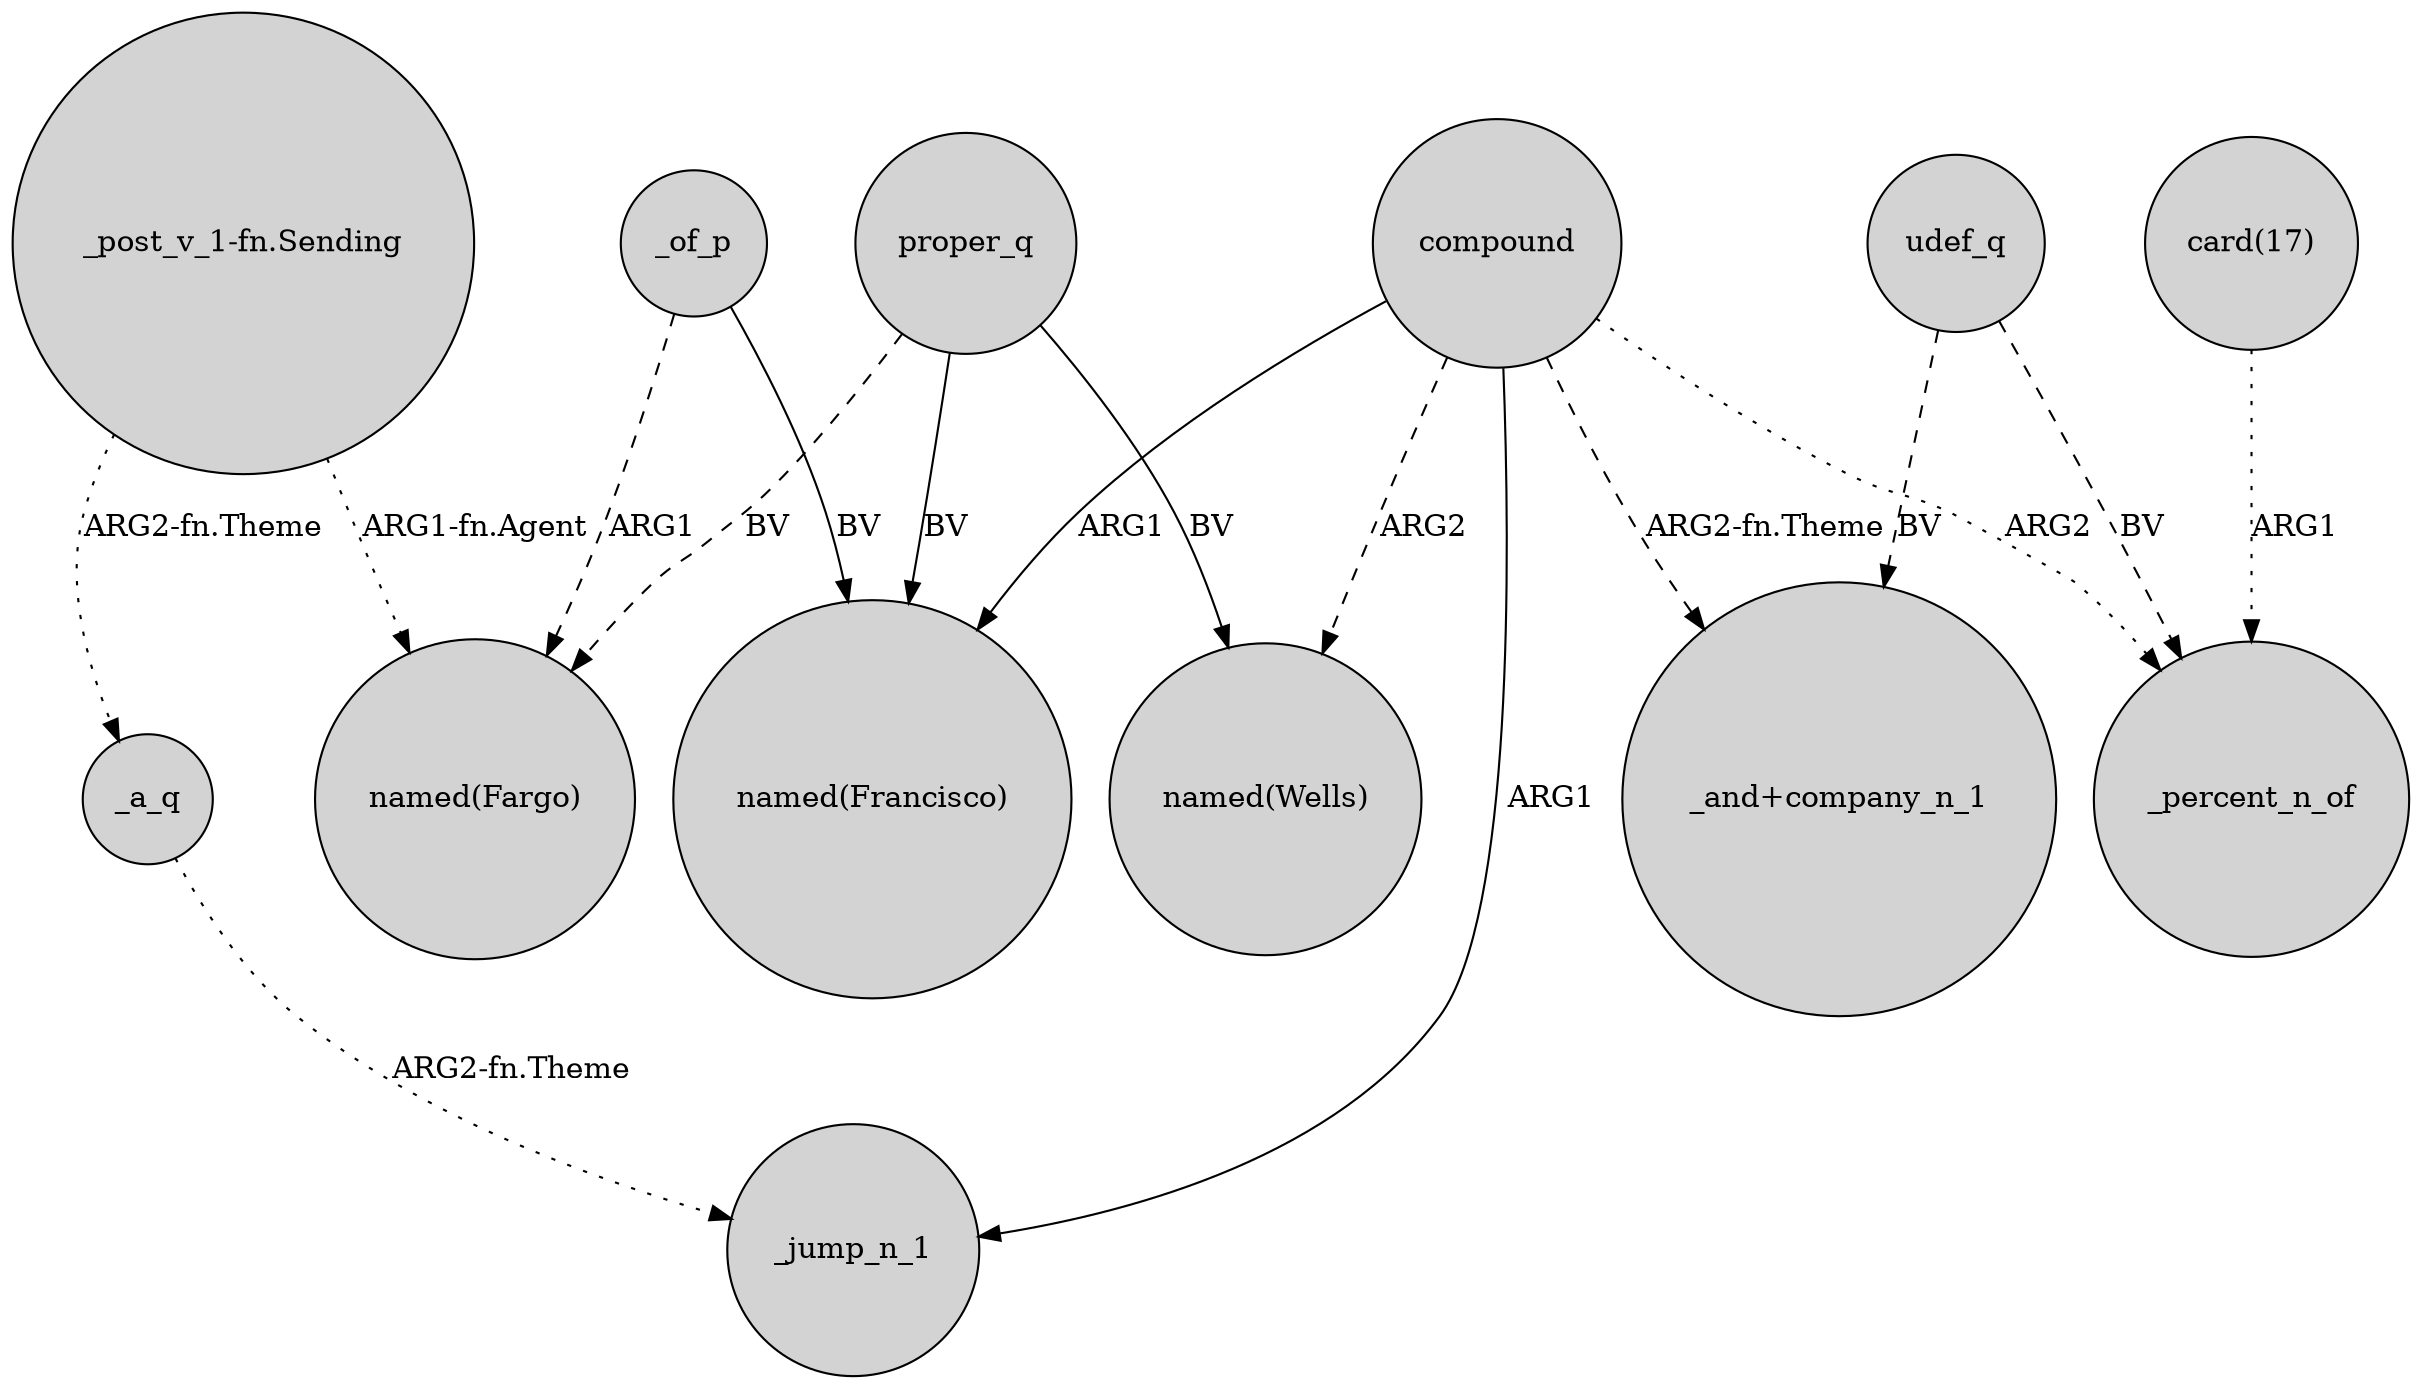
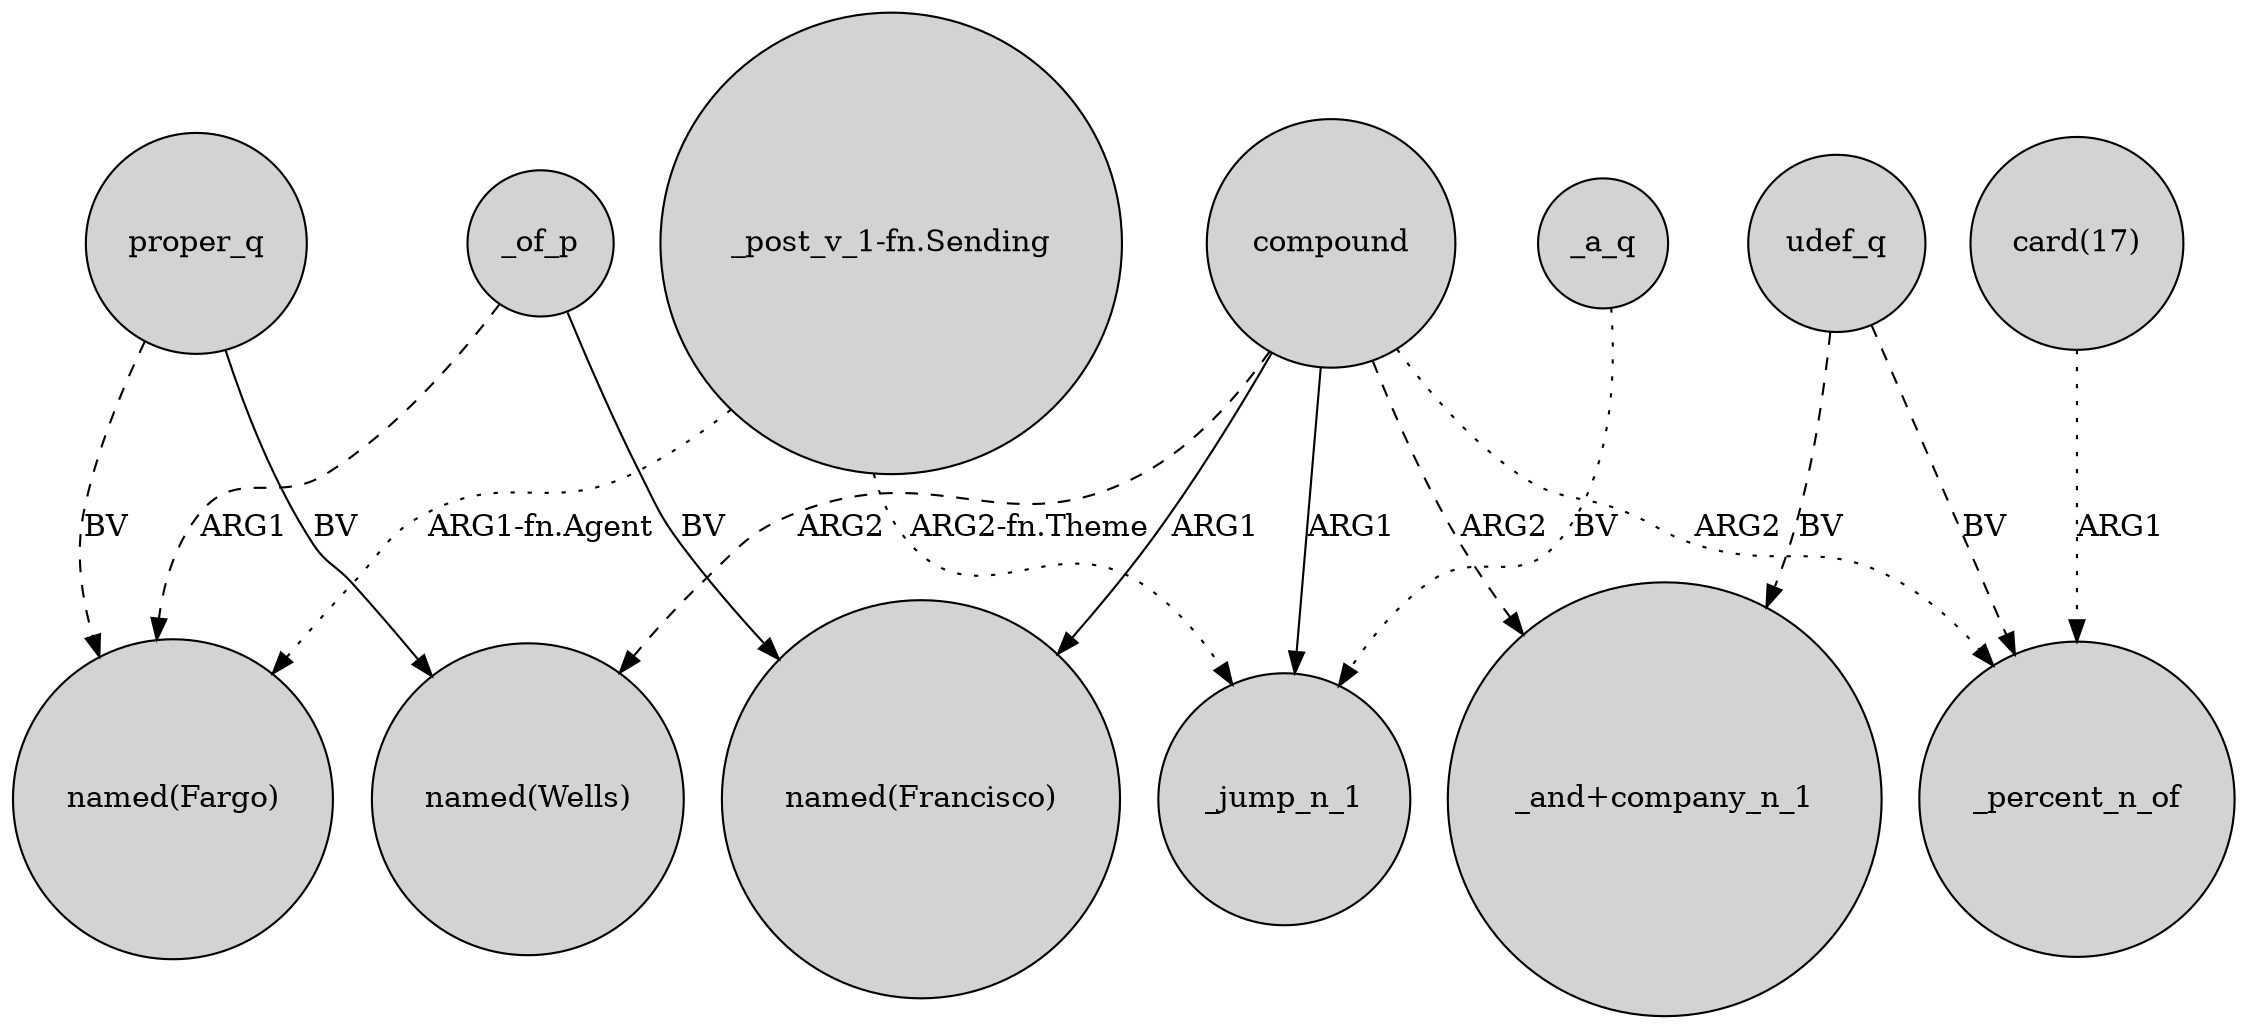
edge "proper_q" -> "named(Francisco)": removed, label "BV"
edge "compound" -> "_and+company_n_1": label "ARG2-fn.Theme" -> "ARG2"
edge "_post_v_1-fn.Sending" -> "_a_q": now "_post_v_1-fn.Sending" -> "_jump_n_1"
edge "_a_q" -> "_jump_n_1": label "ARG2-fn.Theme" -> "BV"
